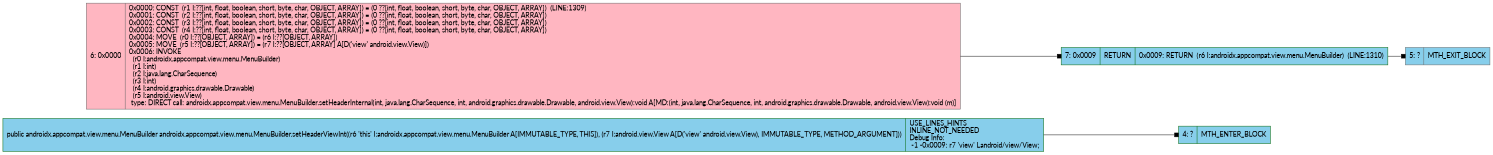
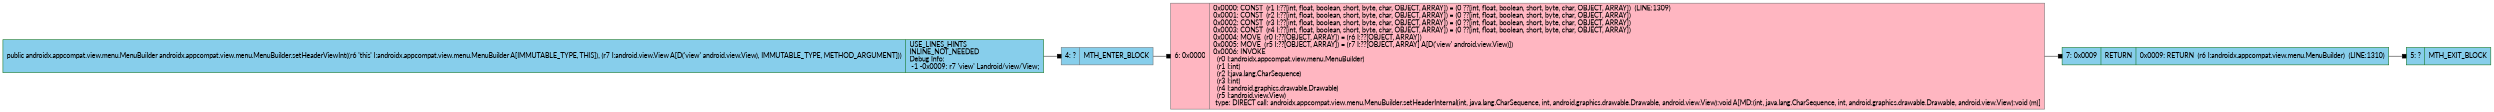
edge "4: ?" -> "6: 0x0000": added
node "5: ?": color gray40 -> darkgreen
node "4: ?": color darkgreen -> gray40
